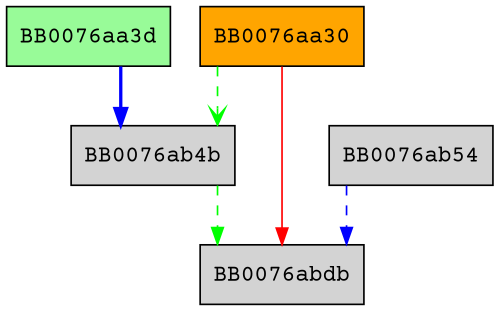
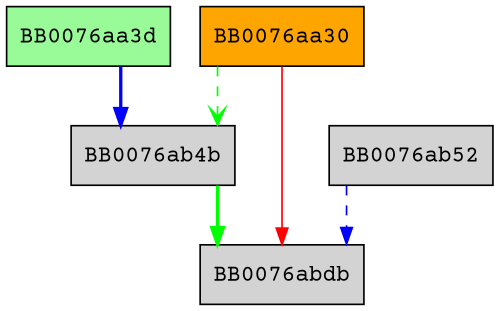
node "BB0076ab54": label "BB0076ab54" -> "BB0076ab52"
edge "BB0076ab4b" -> "BB0076abdb": style dashed -> bold
